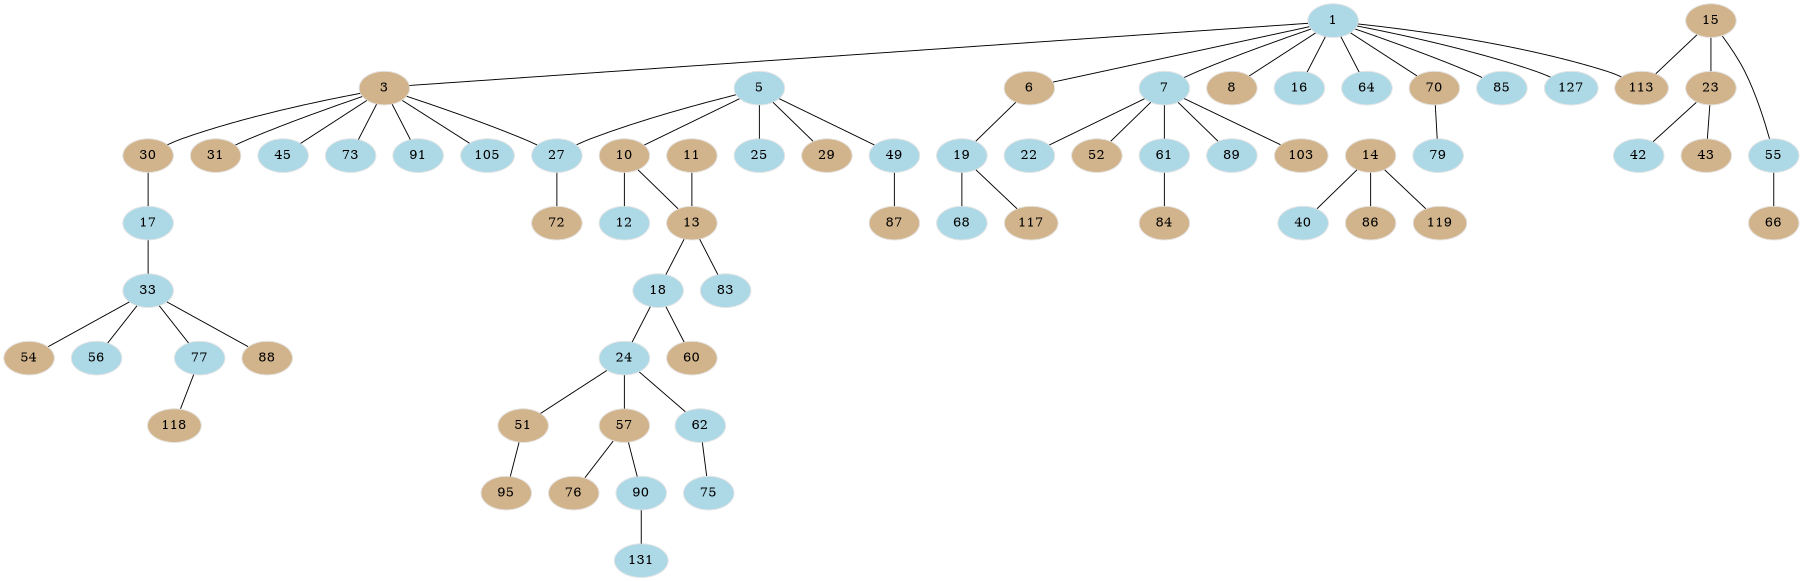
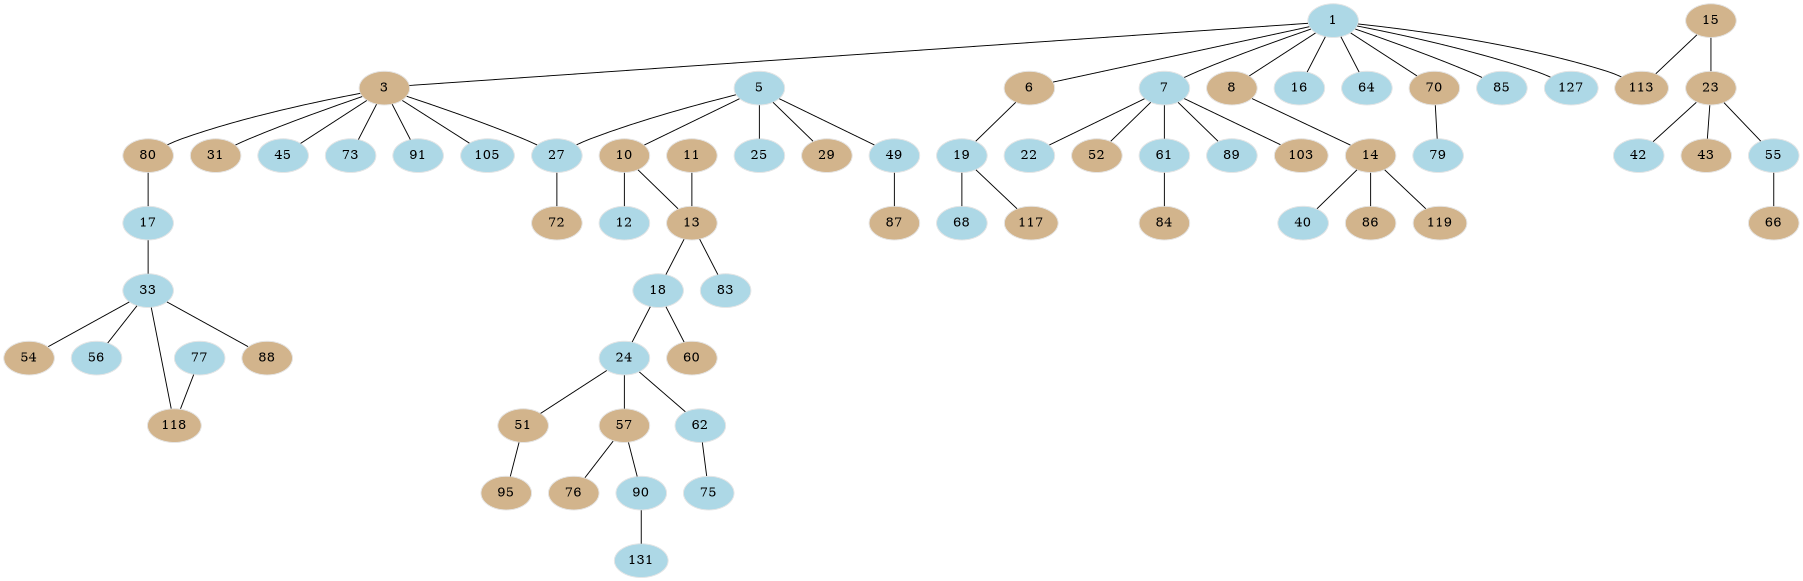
edge "15" -- "55": now "23" -- "55"
edge "8" -- "14": added
node "30": label "30" -> "80"
edge "33" -- "77": now "33" -- "118"
